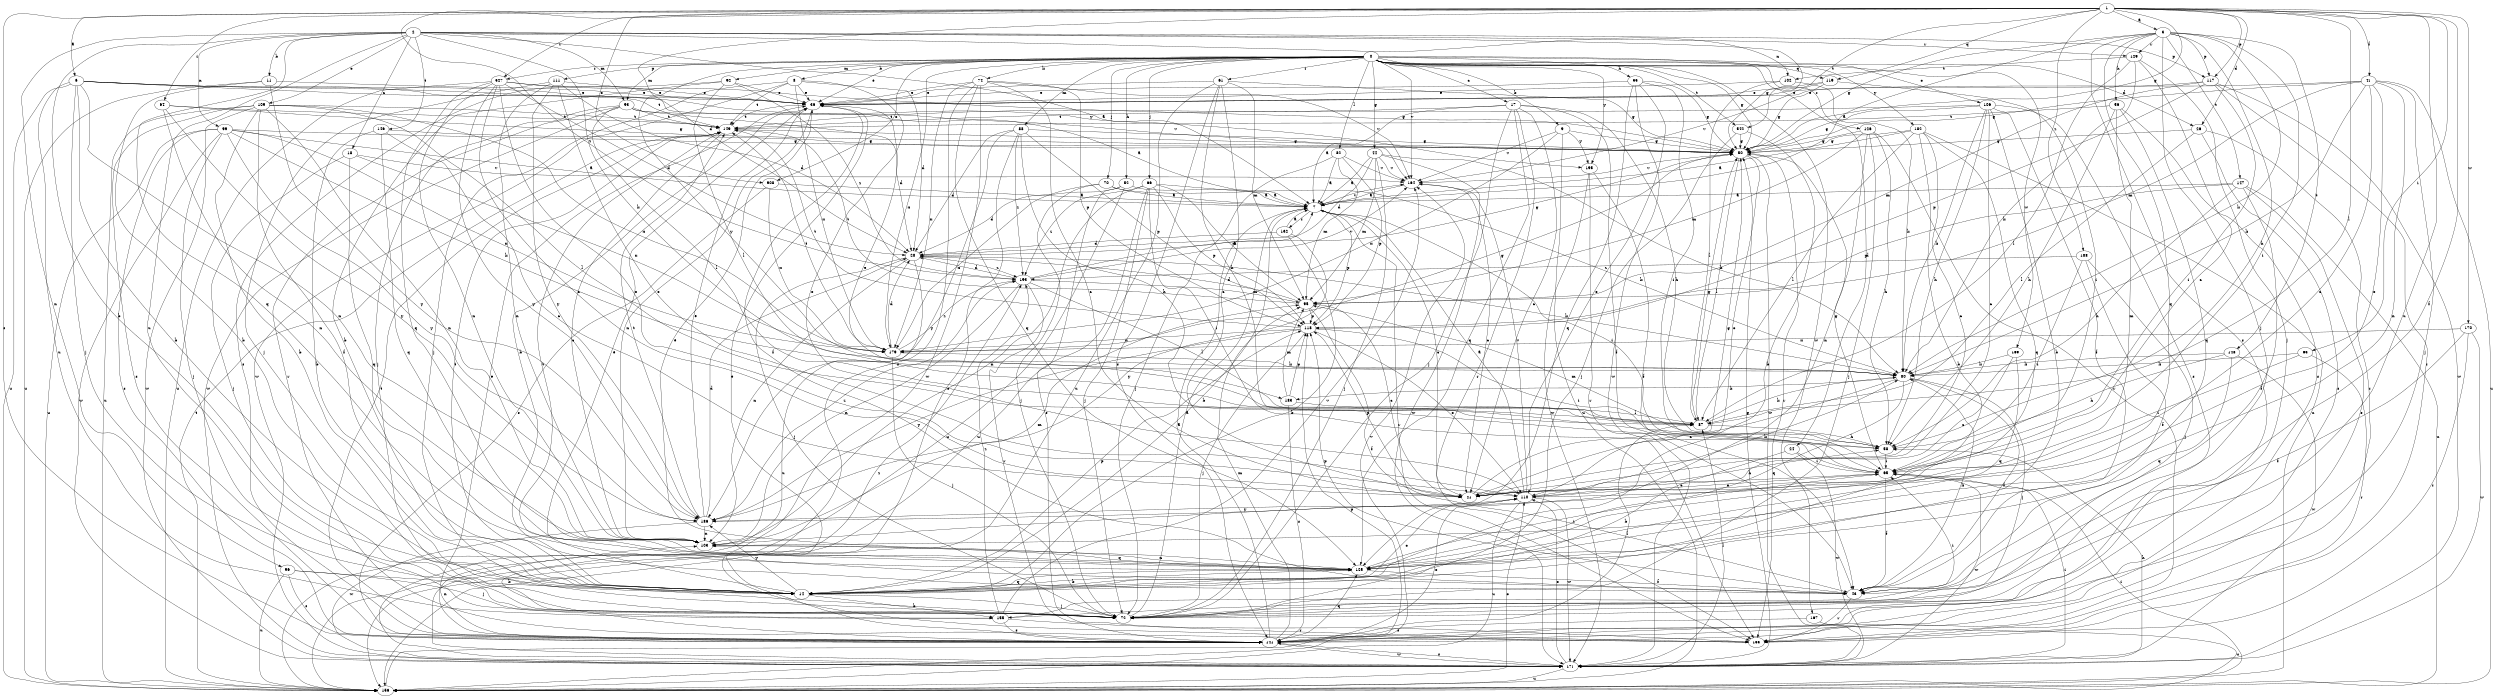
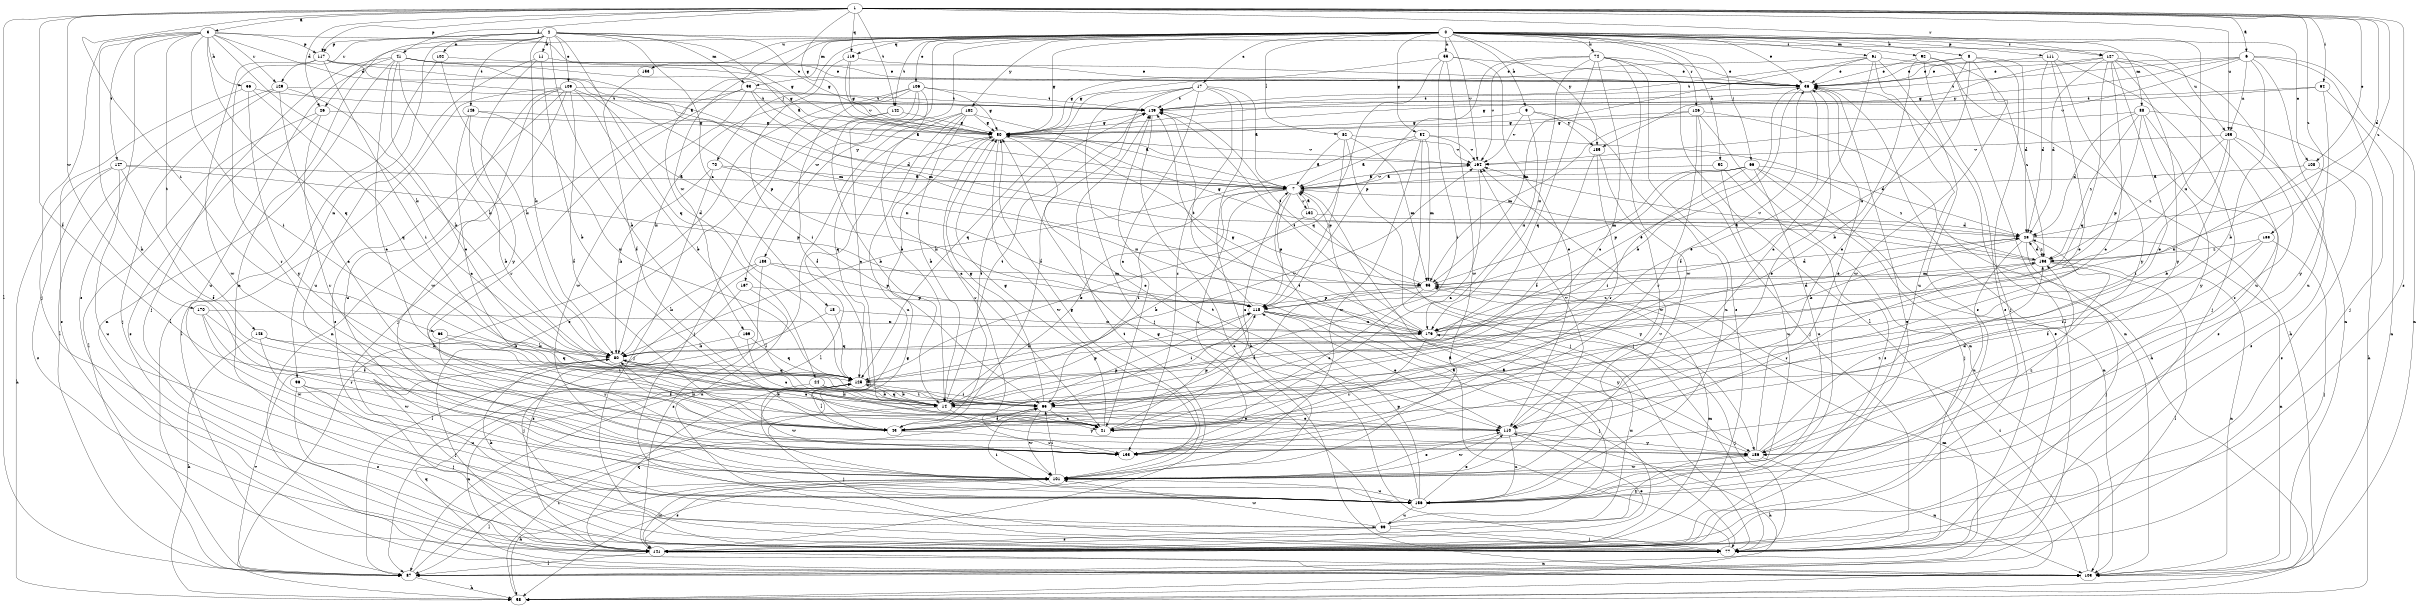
edge "129" -> "102": now "129" -> "149"
node "153": added
node "527": label "527" -> "127"
node "542": label "542" -> "142"
node "44": label "44" -> "54"
node "195": label "195" -> "185"
edge "18" -> "164": now "125" -> "164"
node "908": label "908" -> "108"
edge "52" -> "28": removed, label "d"
edge "56" -> "58": removed, label "h"
edge "167" -> "118": added, label "p"
edge "3" -> "58": now "3" -> "133"
edge "56" -> "186": label "m" -> "y"
edge "110" -> "7": removed, label "a"
edge "111" -> "103": removed, label "n"
edge "146" -> "125": label "q" -> "x"
edge "80" -> "183": reversed
edge "93" -> "87": now "74" -> "87"
edge "87" -> "80": label "k" -> "v"
edge "179" -> "133": added, label "r"
edge "103" -> "95": label "m" -> "i"
edge "99" -> "156": reversed
edge "125" -> "43": label "f" -> "l"
edge "14" -> "155": reversed
node "72": label "72" -> "77"
node "171": label "171" -> "101"
